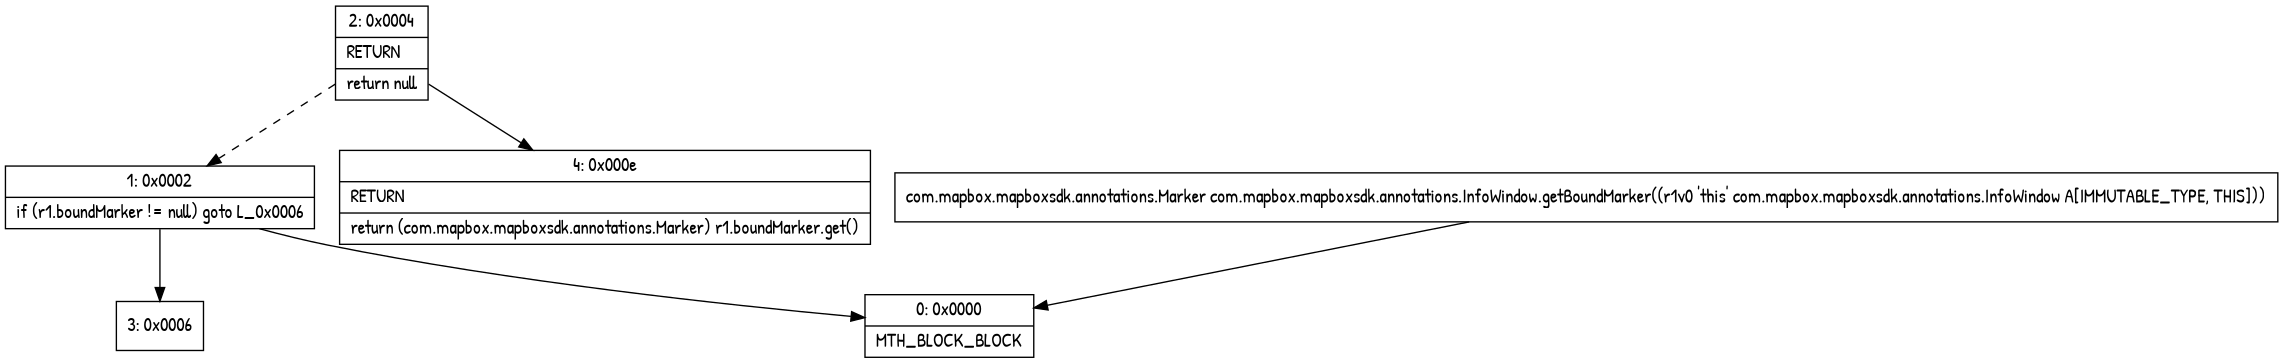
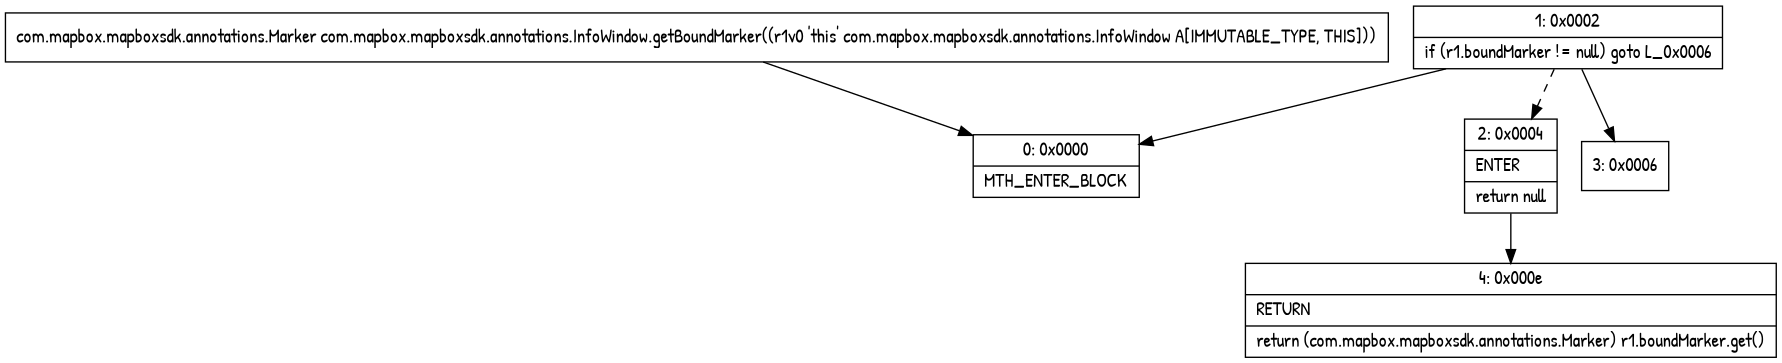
node "2: 0x0004": text "RETURN" -> "ENTER"
edge "2: 0x0004" -> "1: 0x0002": reversed
node "0: 0x0000": text "MTH_BLOCK_BLOCK" -> "MTH_ENTER_BLOCK"
